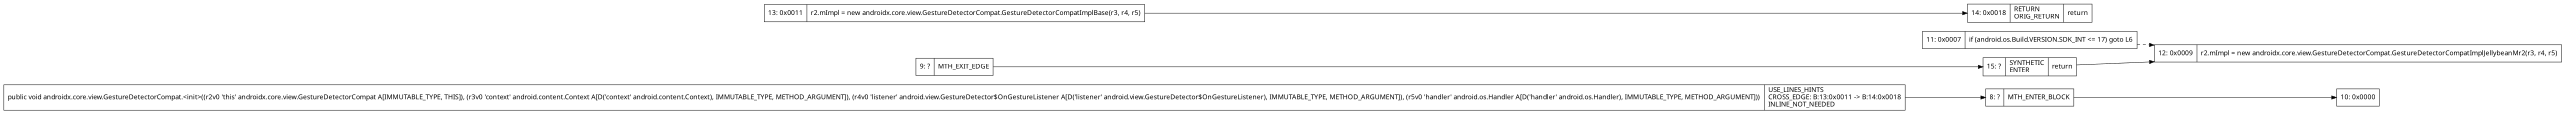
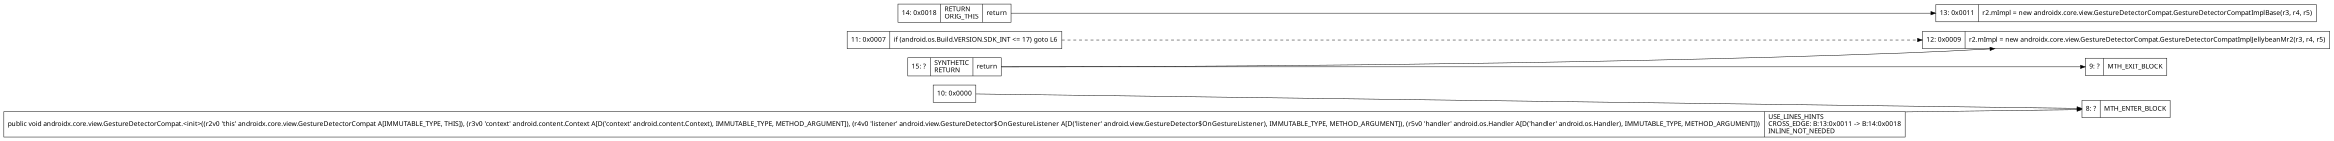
edge "13: 0x0011" -> "14: 0x0018": reversed
node "14: 0x0018": text "ORIG_RETURN" -> "ORIG_THIS"
node "9: ?": text "MTH_EXIT_EDGE" -> "MTH_EXIT_BLOCK"
edge "9: ?" -> "15: ?": reversed
node "15: ?": text "ENTER" -> "RETURN"
edge "8: ?" -> "10: 0x0000": reversed
